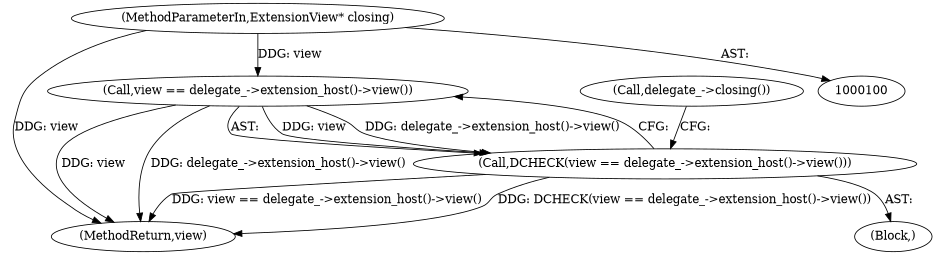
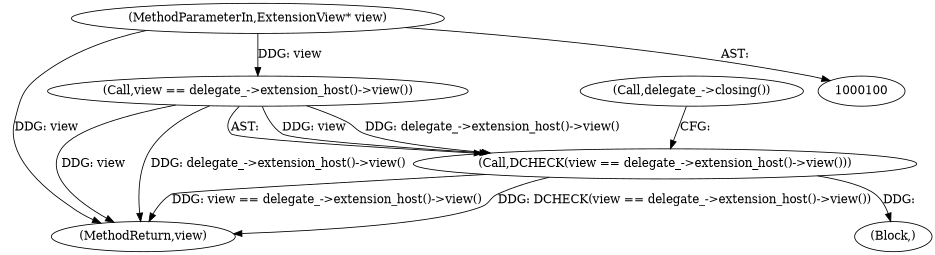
node "(MethodParameterIn,ExtensionView* closing)": label "(MethodParameterIn,ExtensionView* closing)" -> "(MethodParameterIn,ExtensionView* view)"
edge "(Call,DCHECK(view == delegate_->extension_host()->view()))" -> "(Call,view == delegate_->extension_host()->view())": removed, label "CFG:"
edge "(Call,DCHECK(view == delegate_->extension_host()->view()))" -> "(Block,)": label "AST: " -> "DDG: "
